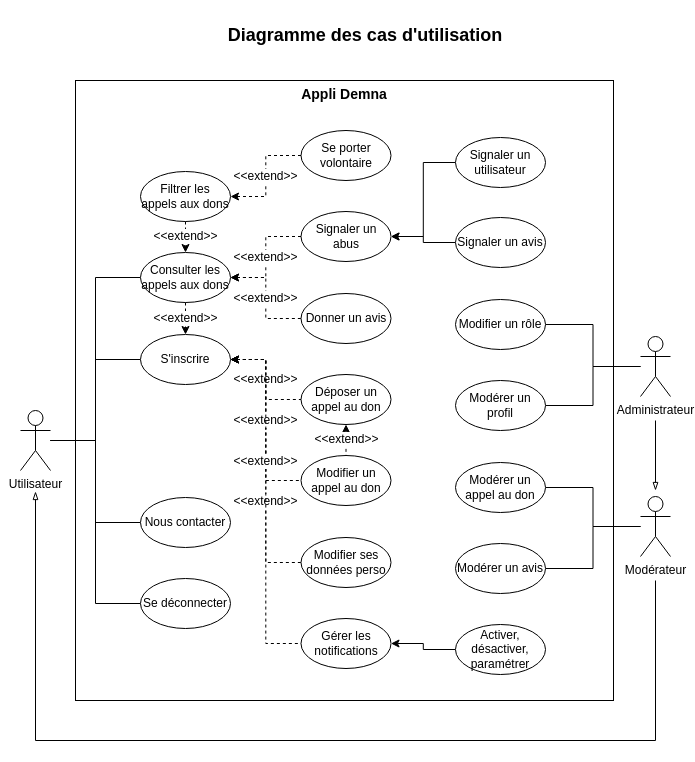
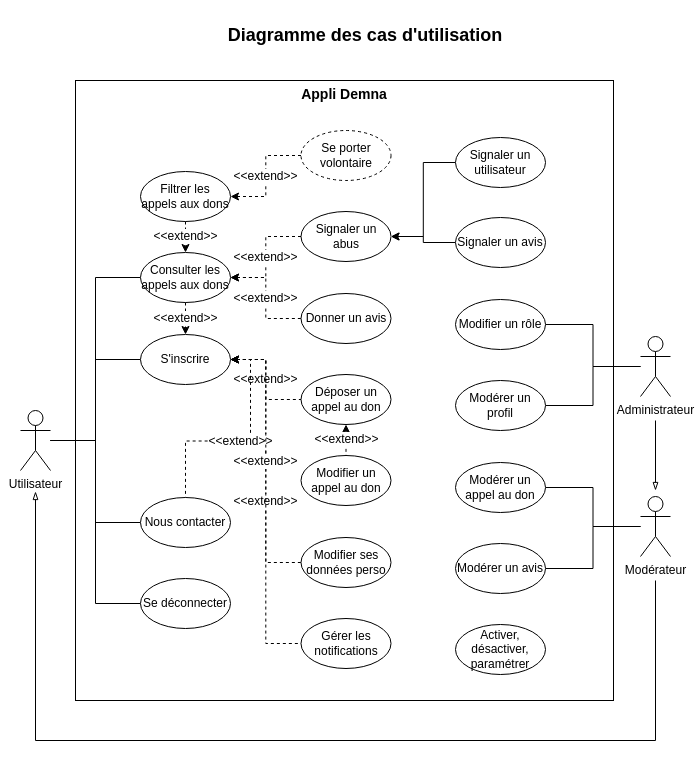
node "Se porter volontaire": style solid -> dashed
edge "Modifier un appel au don" -> "S'inscrire": now "Nous contacter" -> "S'inscrire"
edge "Activer, désactiver, paramétrer" -> "Gérer les notifications": removed
